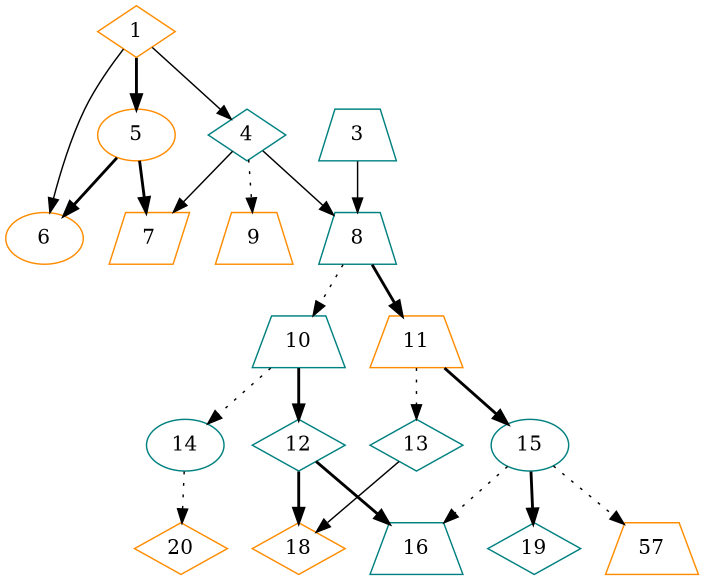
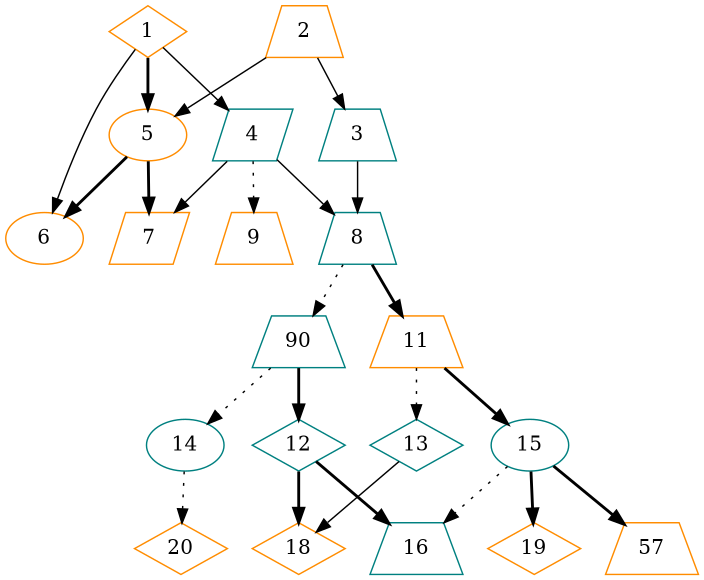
node "2": added
node "4": shape diamond -> parallelogram
node "10": label "10" -> "90"
edge "15" -> "57": style dotted -> bold
node "19": color teal -> darkorange
